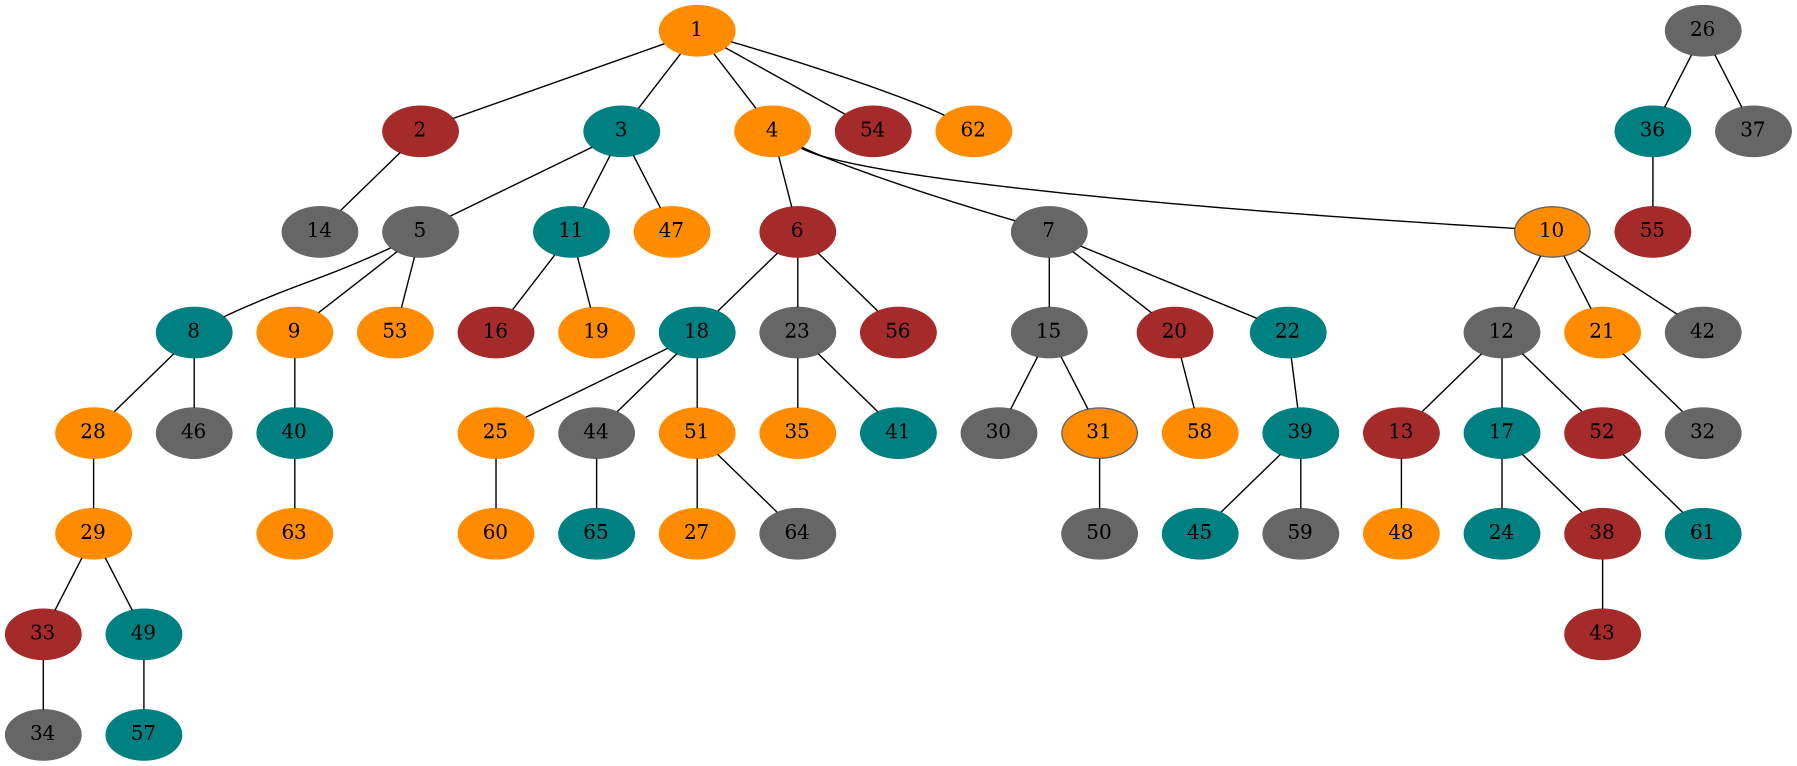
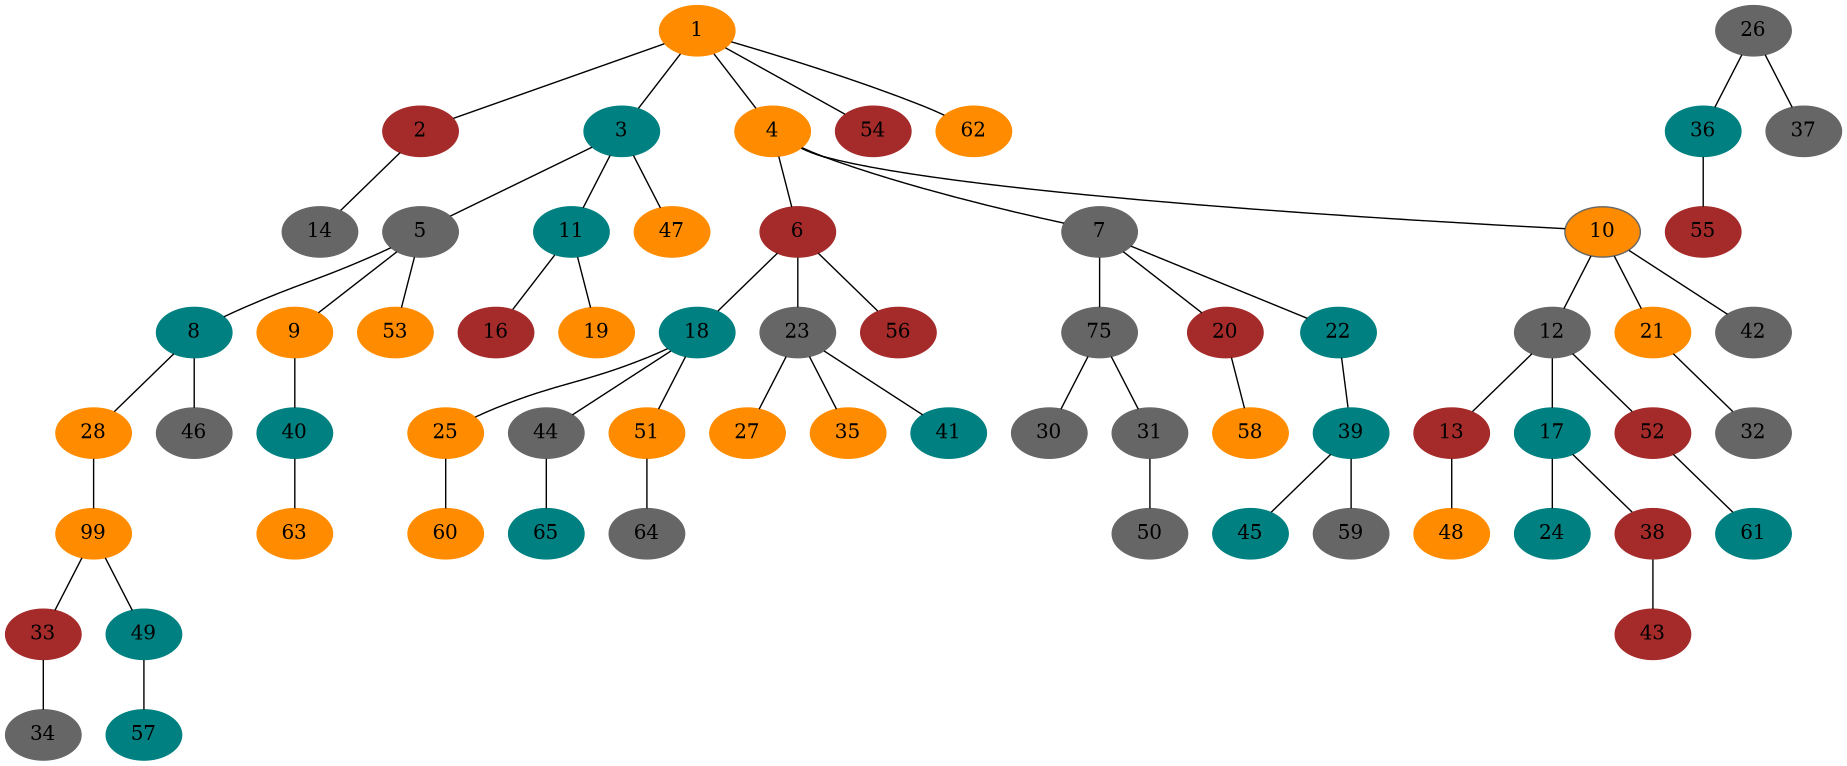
node "15": label "15" -> "75"
node "31": fillcolor darkorange -> gray40
edge "51" -- "27": now "23" -- "27"
node "29": label "29" -> "99"
